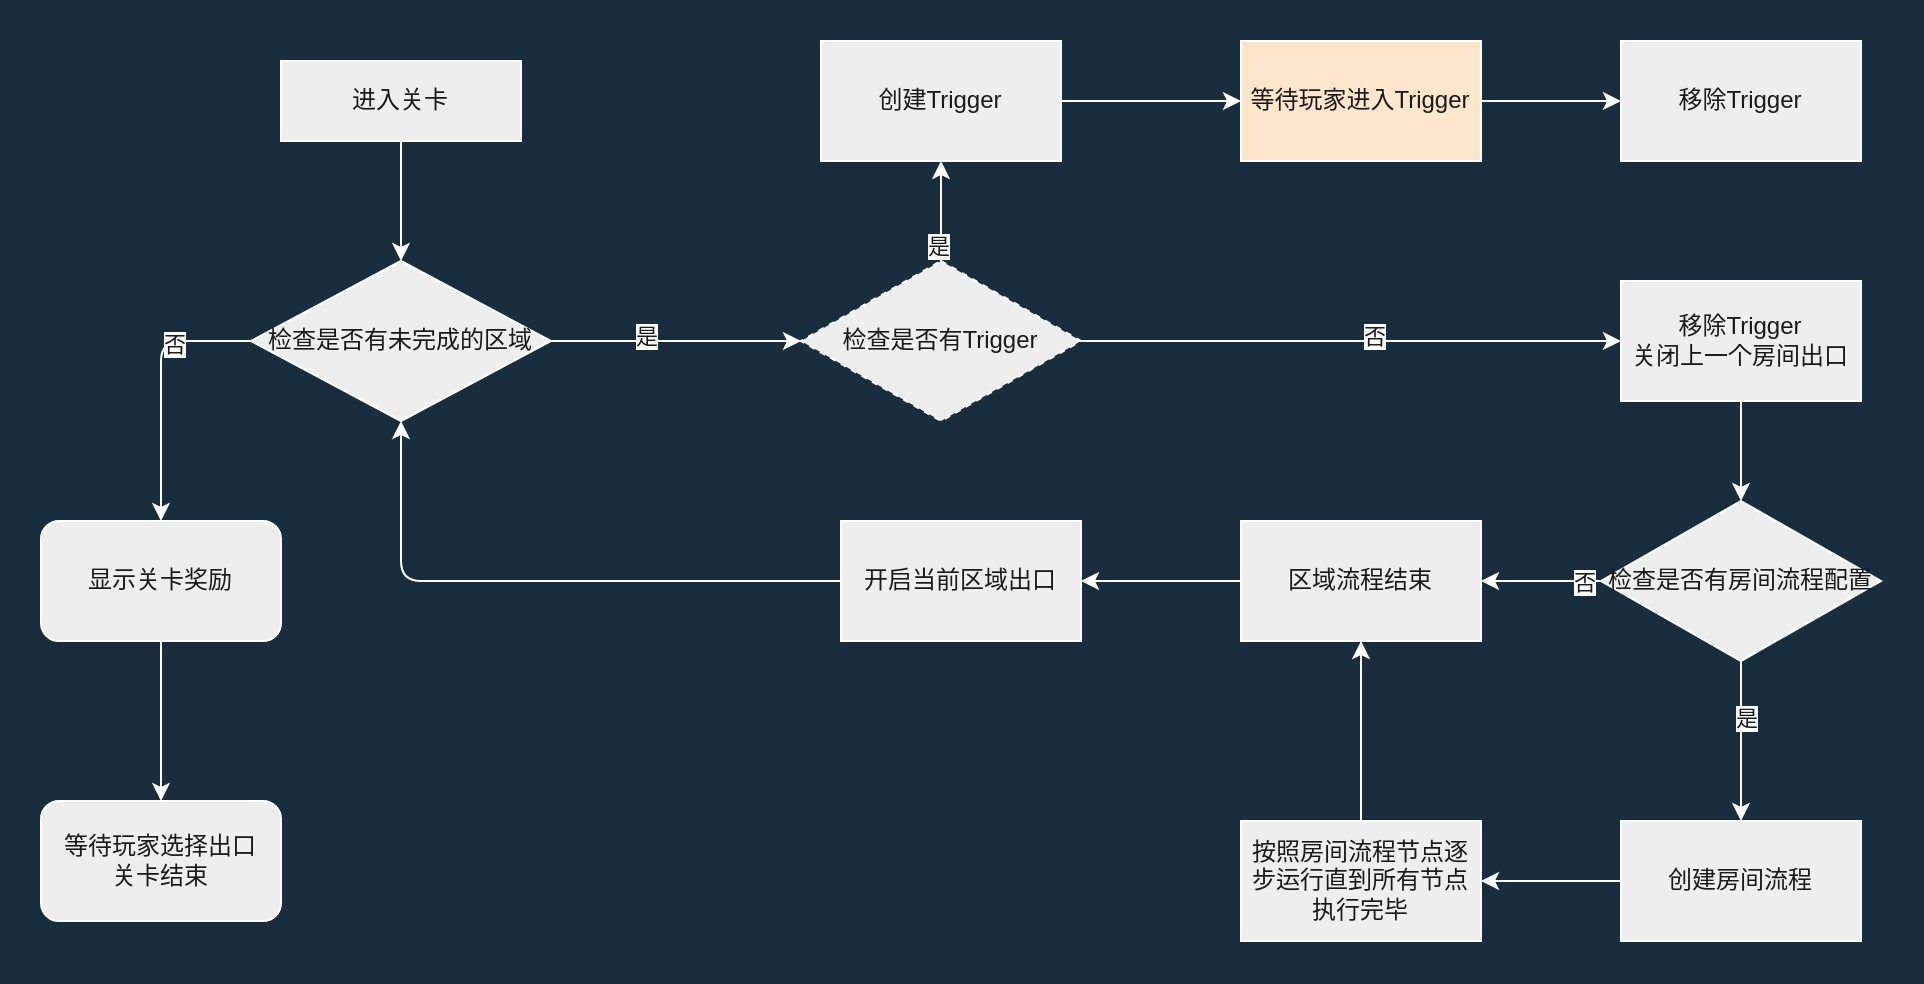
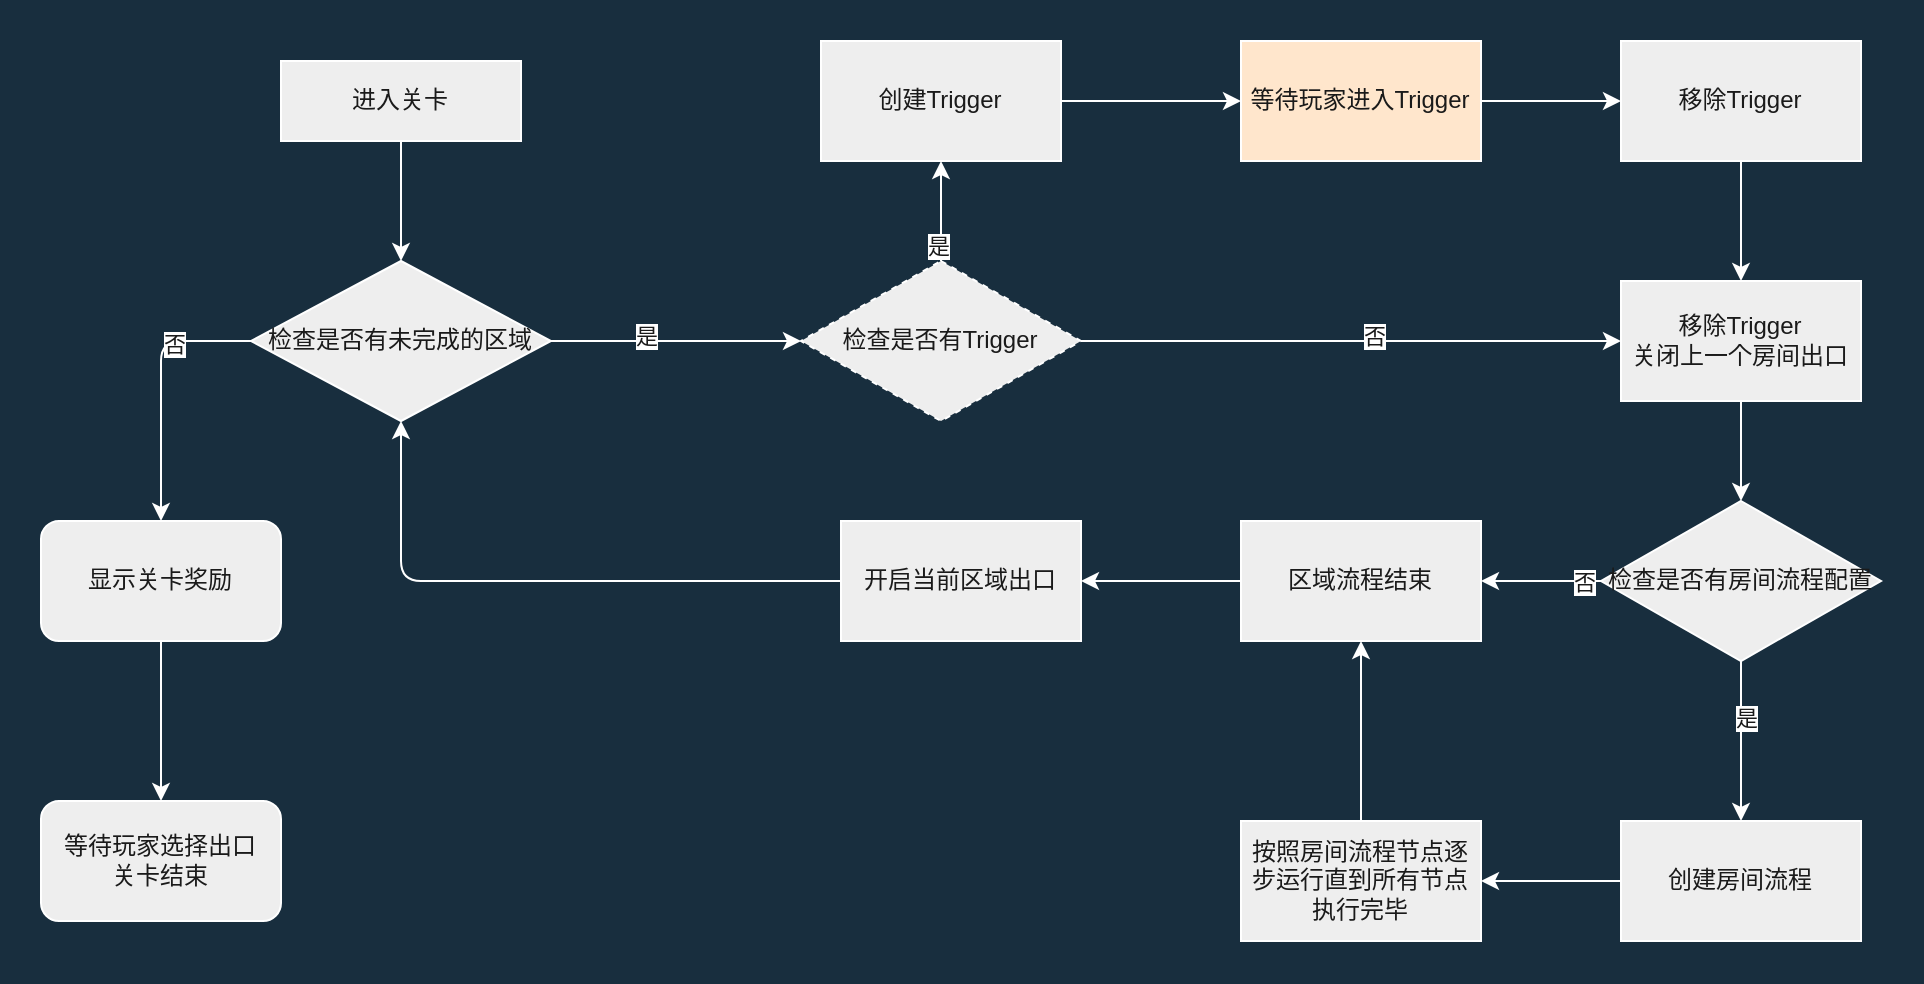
edge "移除Trigger" -> "移除Trigger 关闭上一个房间出口": added
